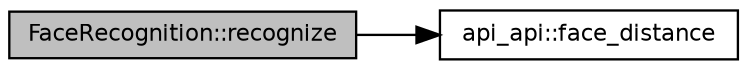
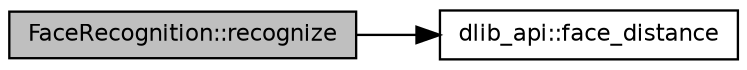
node "api_api::face_distance": label "api_api::face_distance" -> "dlib_api::face_distance"
